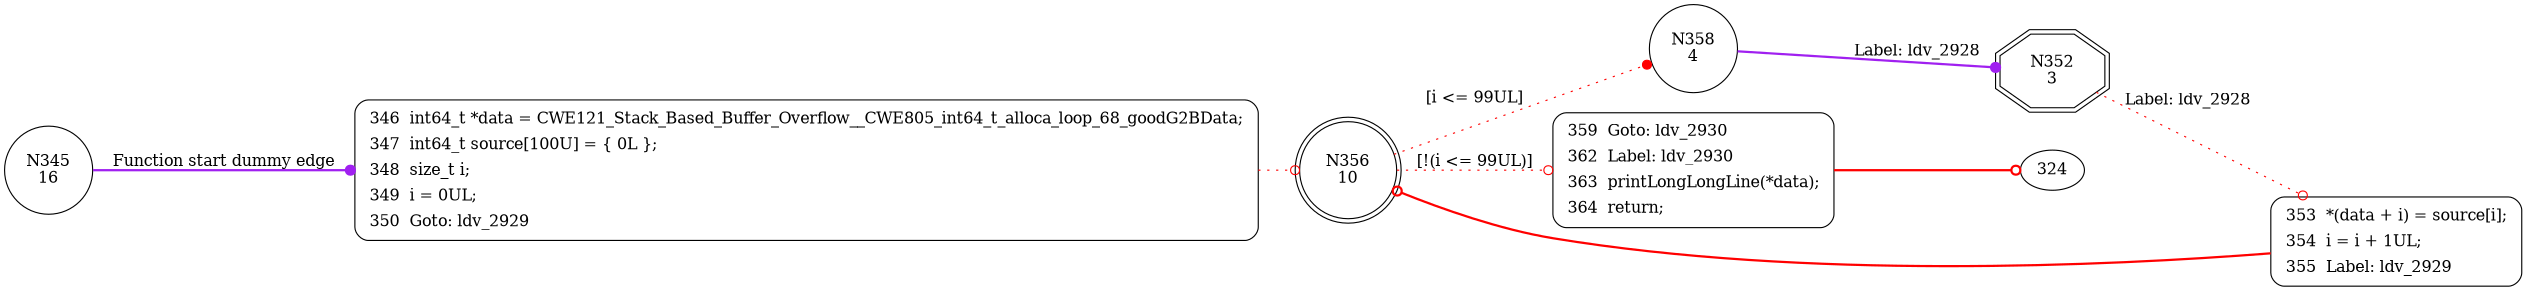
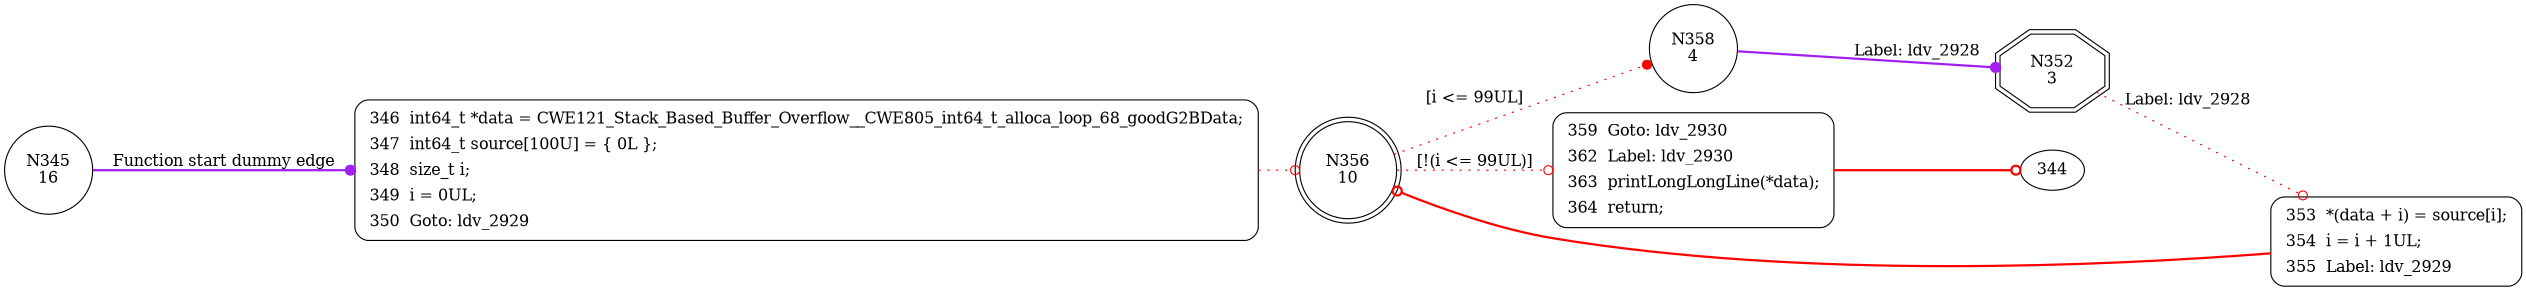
node "324": label "324" -> "344"
